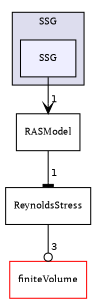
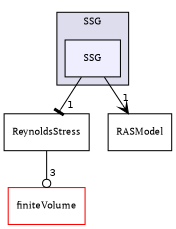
edge "RASModel" -> "ReynoldsStress": now "SSG" -> "ReynoldsStress"
